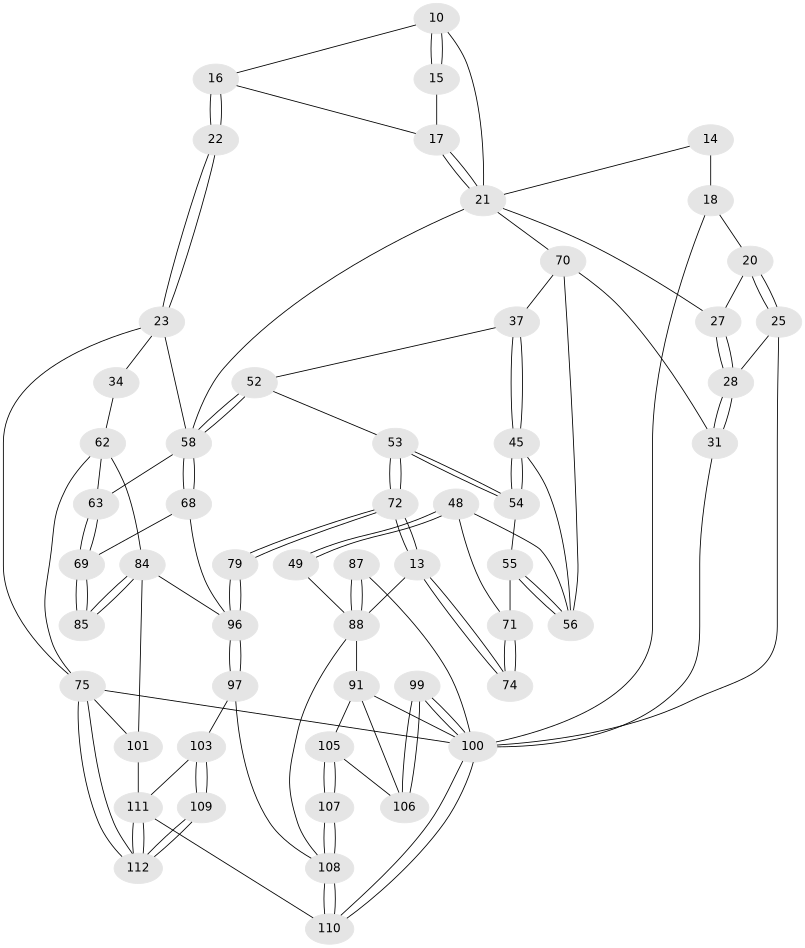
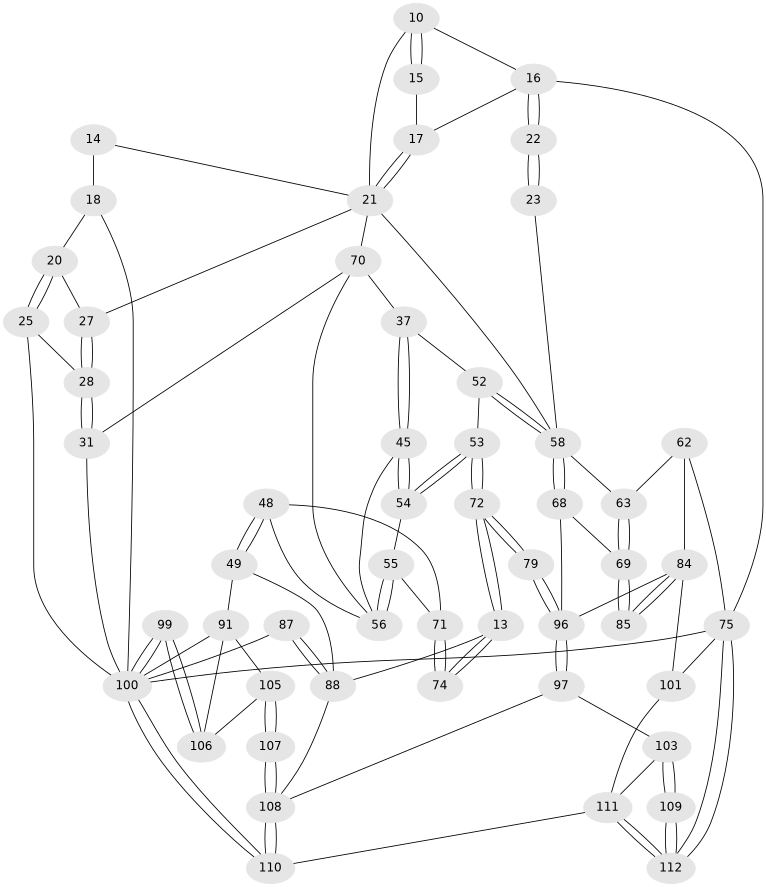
node "34": removed
edge "23" -- "75": now "16" -- "75"
edge "88" -- "91": now "49" -- "91"
